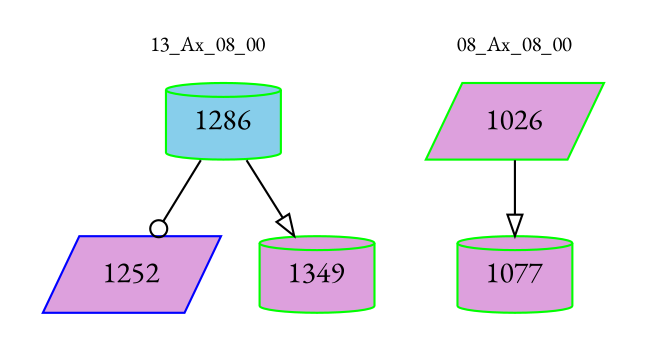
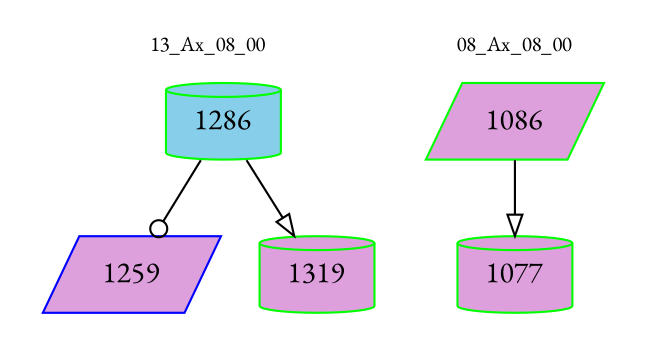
node "1026": label "1026" -> "1086"
node "1252": label "1252" -> "1259"
node "1349": label "1349" -> "1319"
